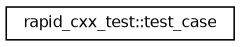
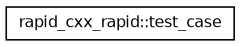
node "rapid_cxx_test::test_case": label "rapid_cxx_test::test_case" -> "rapid_cxx_rapid::test_case"
